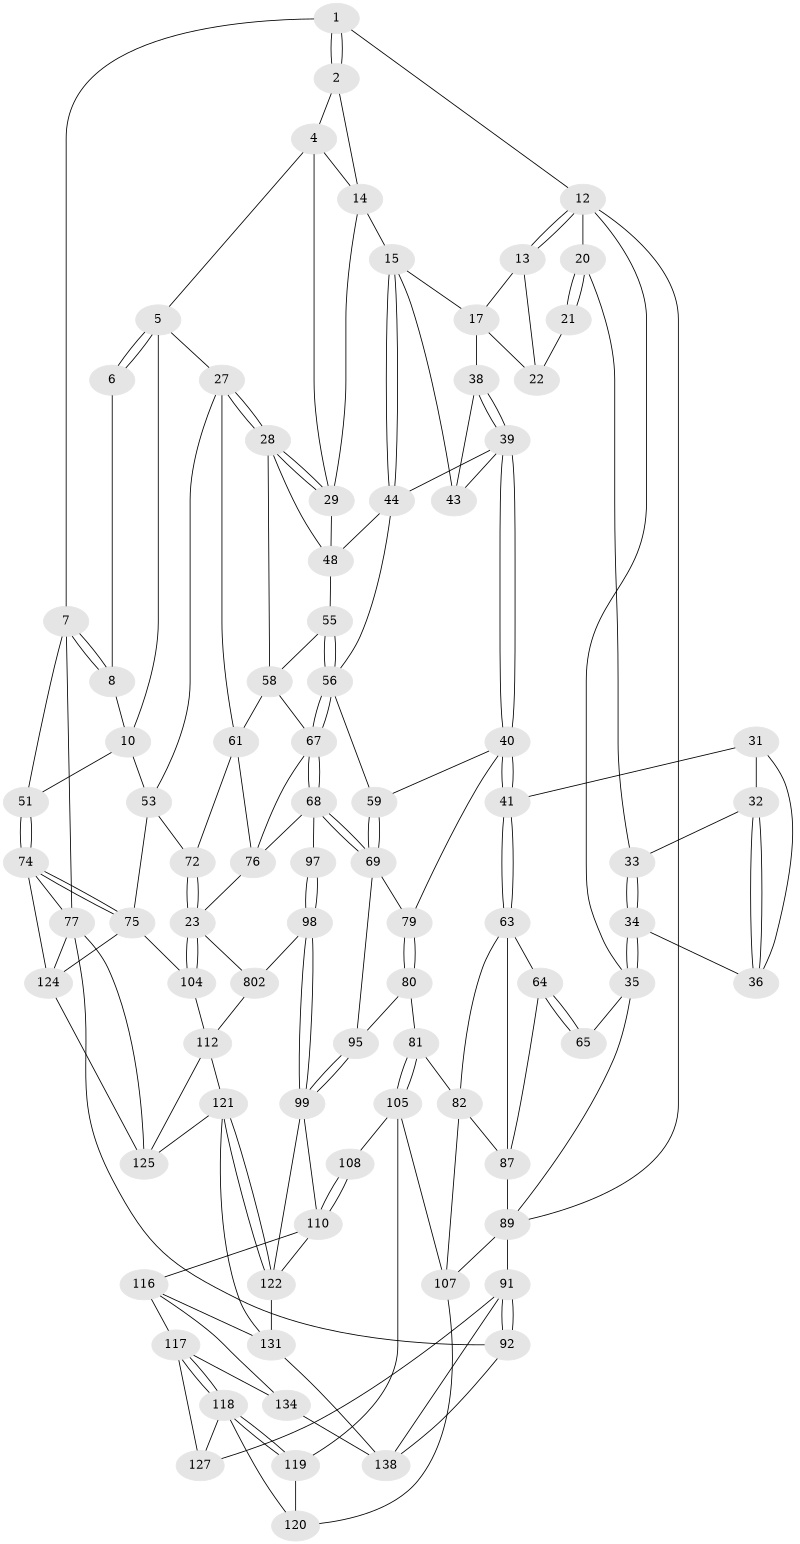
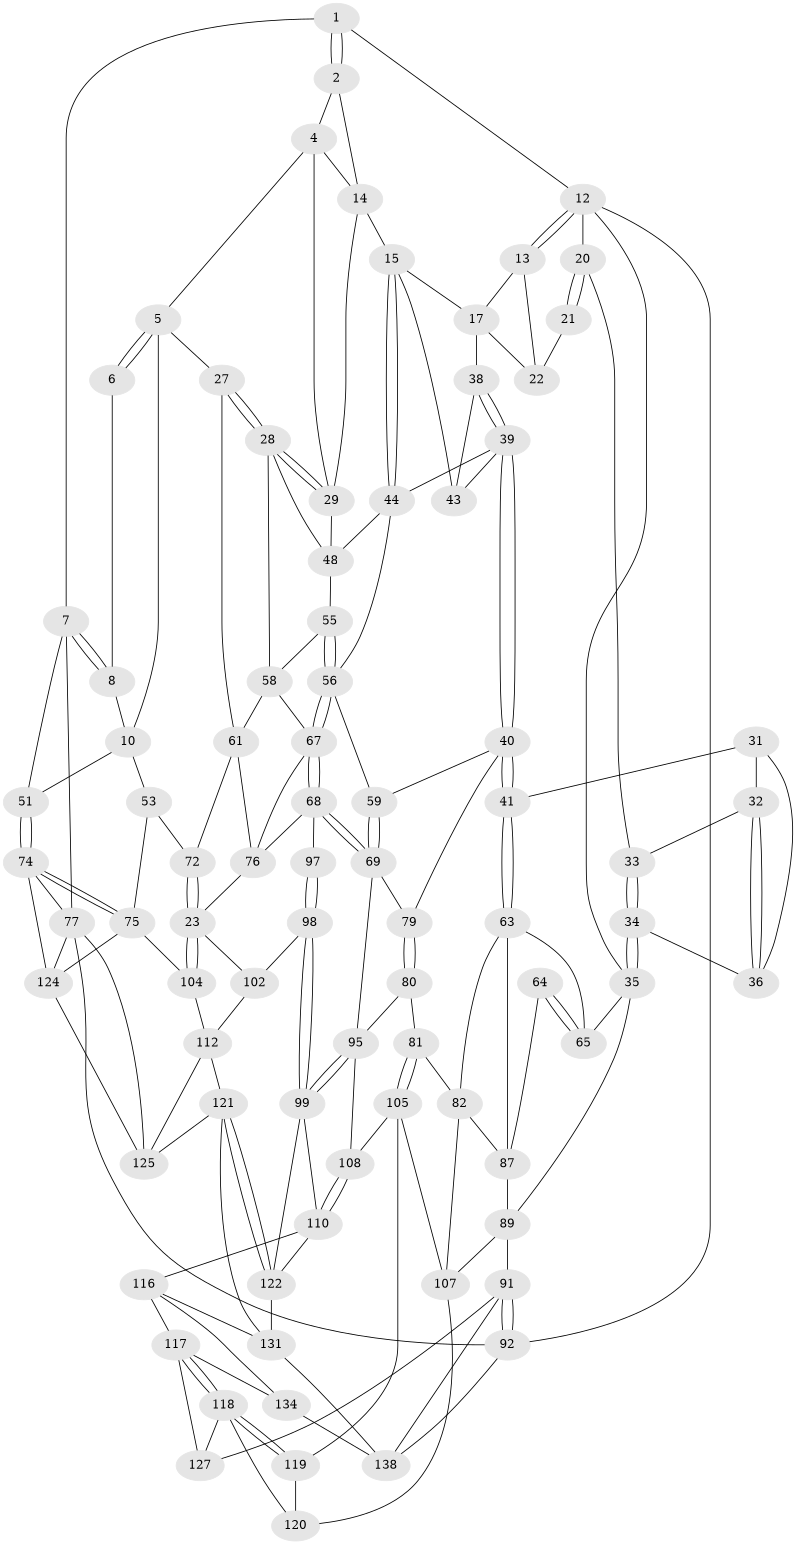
edge "27" -- "53": removed
edge "12" -- "89": now "12" -- "92"
edge "63" -- "64": now "63" -- "65"
node "802": label "802" -> "102"
edge "95" -- "108": added
